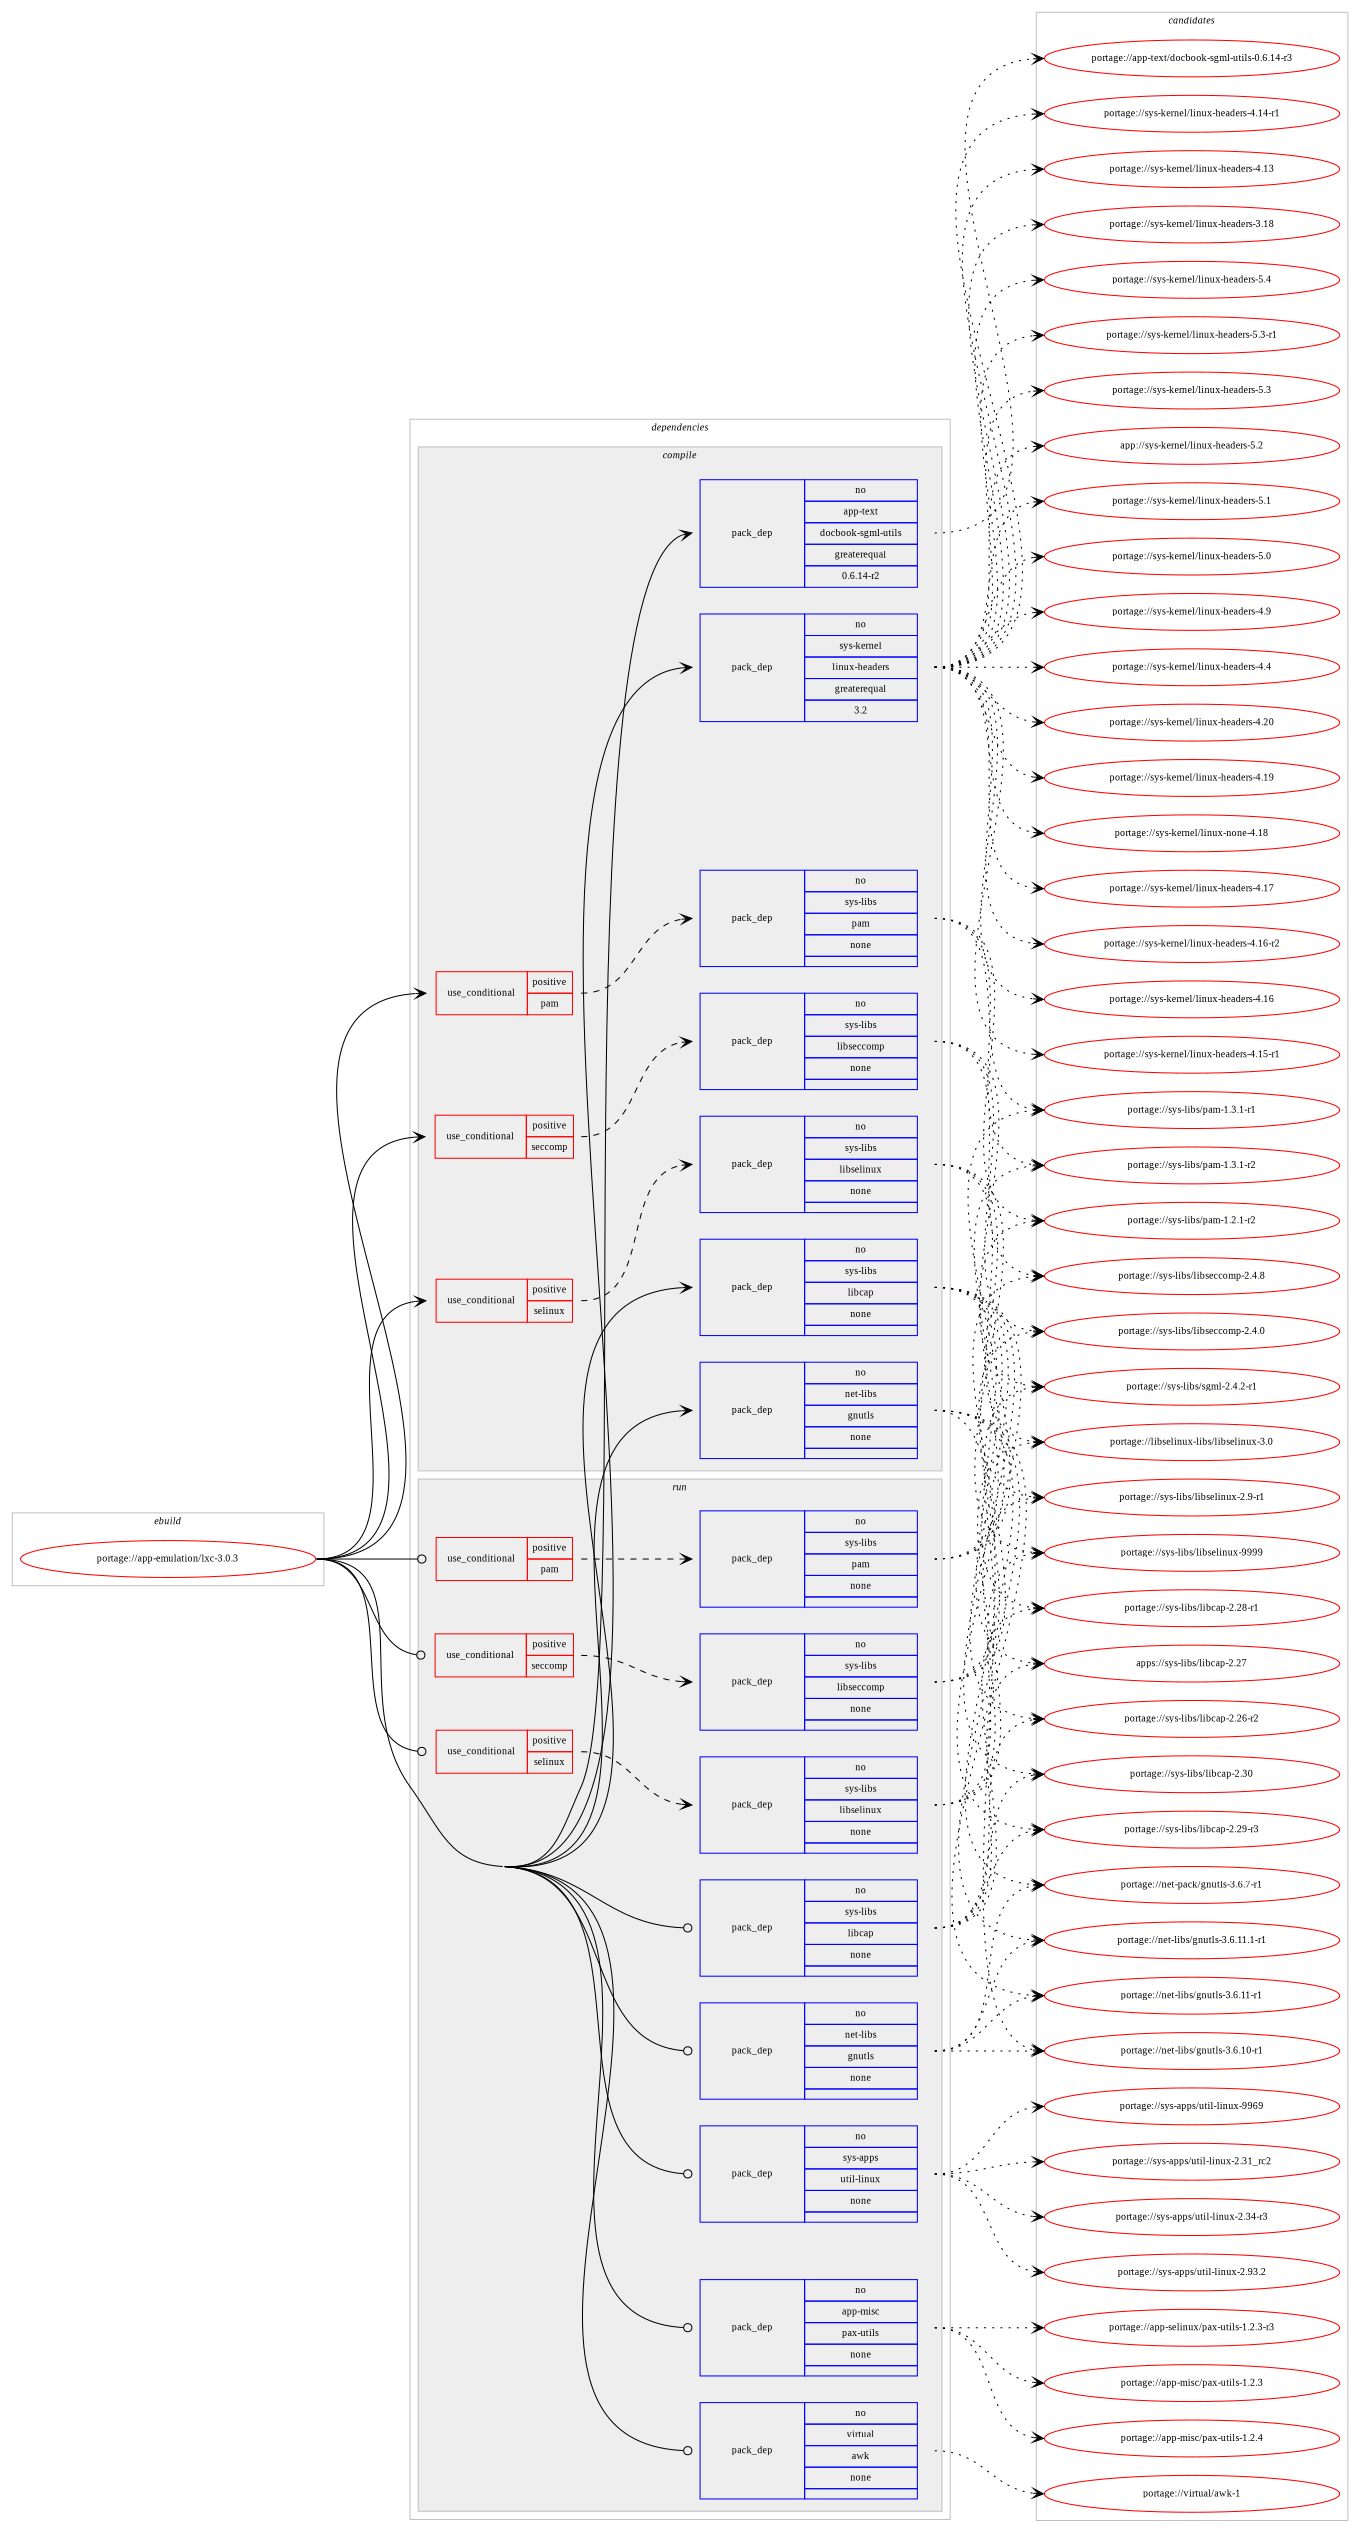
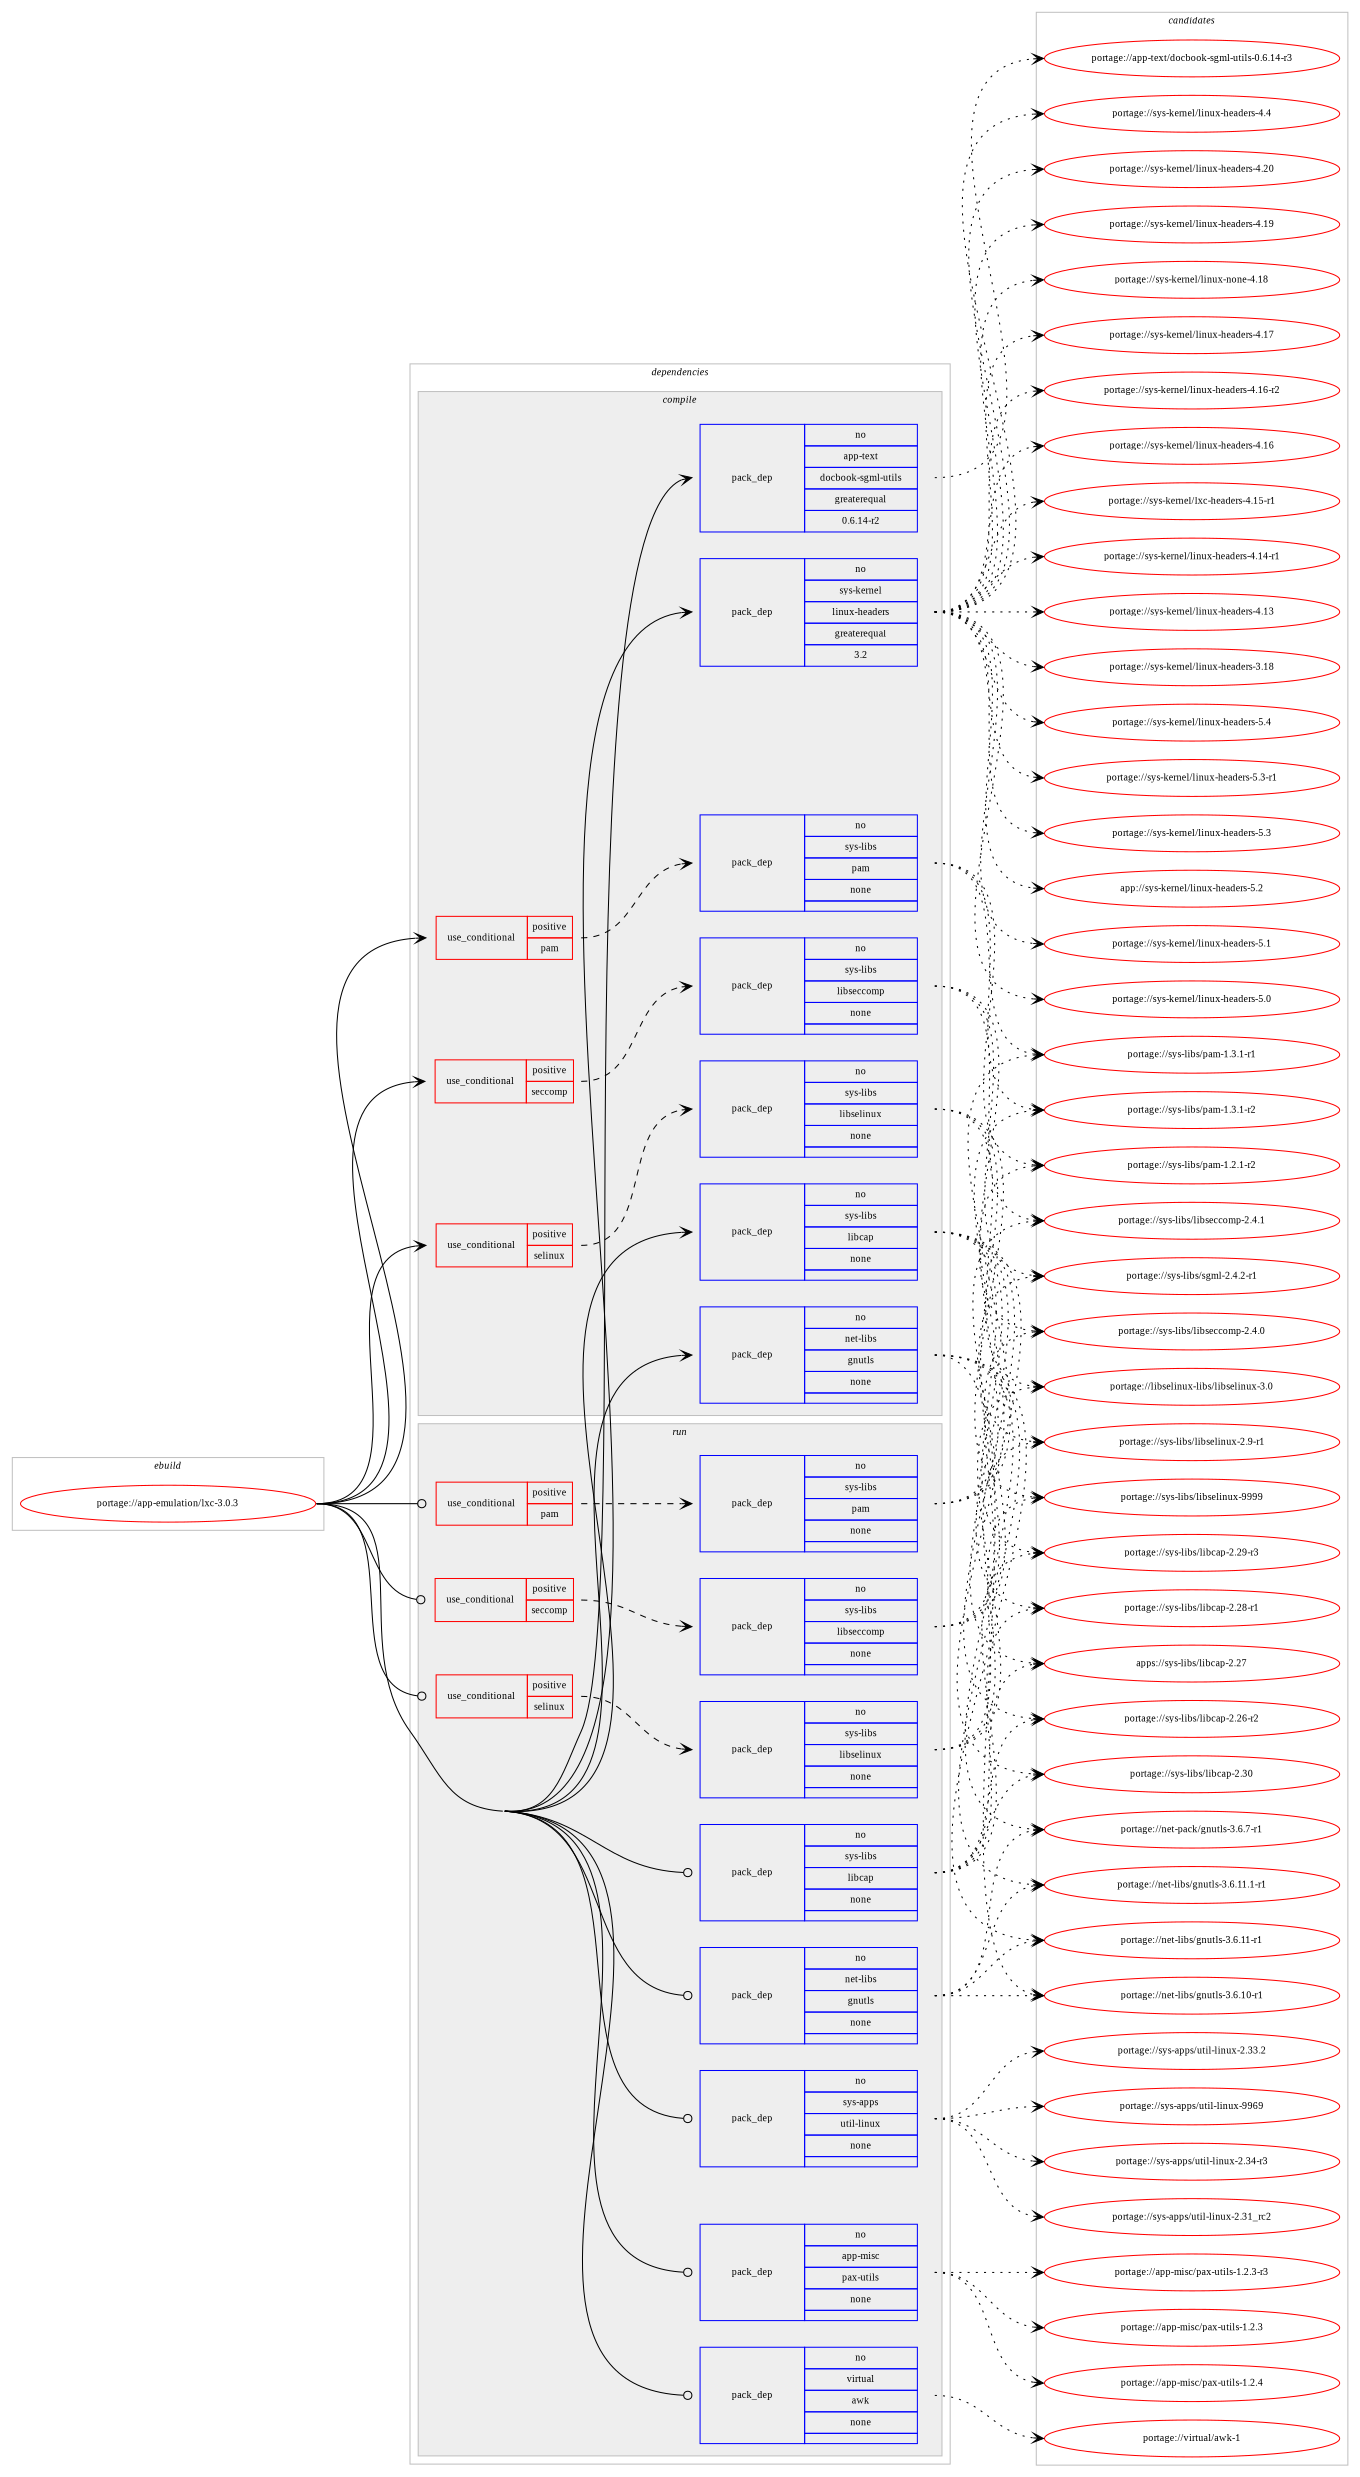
node "portage://sys-kernel/linux-headers-4.9": removed
node "portage://sys-kernel/linux-headers-4.15-r1": label "portage://sys-kernel/linux-headers-4.15-r1" -> "portage://sys-kernel/lxc-headers-4.15-r1"
node "portage://sys-libs/libseccomp-2.4.8": label "portage://sys-libs/libseccomp-2.4.8" -> "portage://sys-libs/libseccomp-2.4.1"
node "portage://sys-apps/util-linux-2.93.2": label "portage://sys-apps/util-linux-2.93.2" -> "portage://sys-apps/util-linux-2.33.2"
node "portage://app-selinux/pax-utils-1.2.3-r3": label "portage://app-selinux/pax-utils-1.2.3-r3" -> "portage://app-misc/pax-utils-1.2.3-r3"
